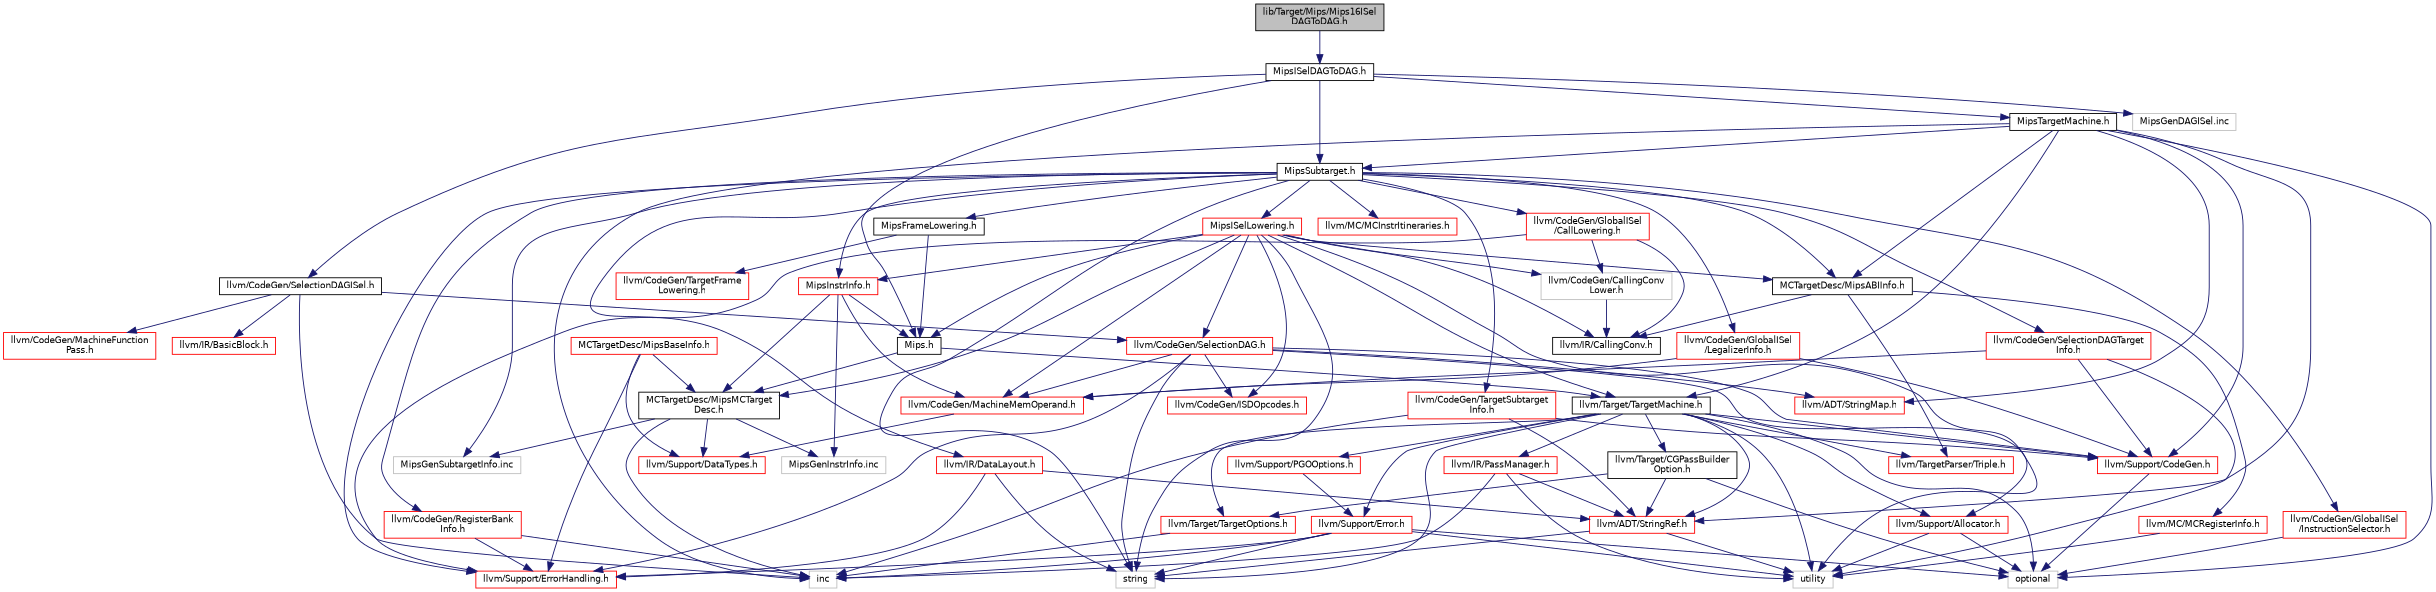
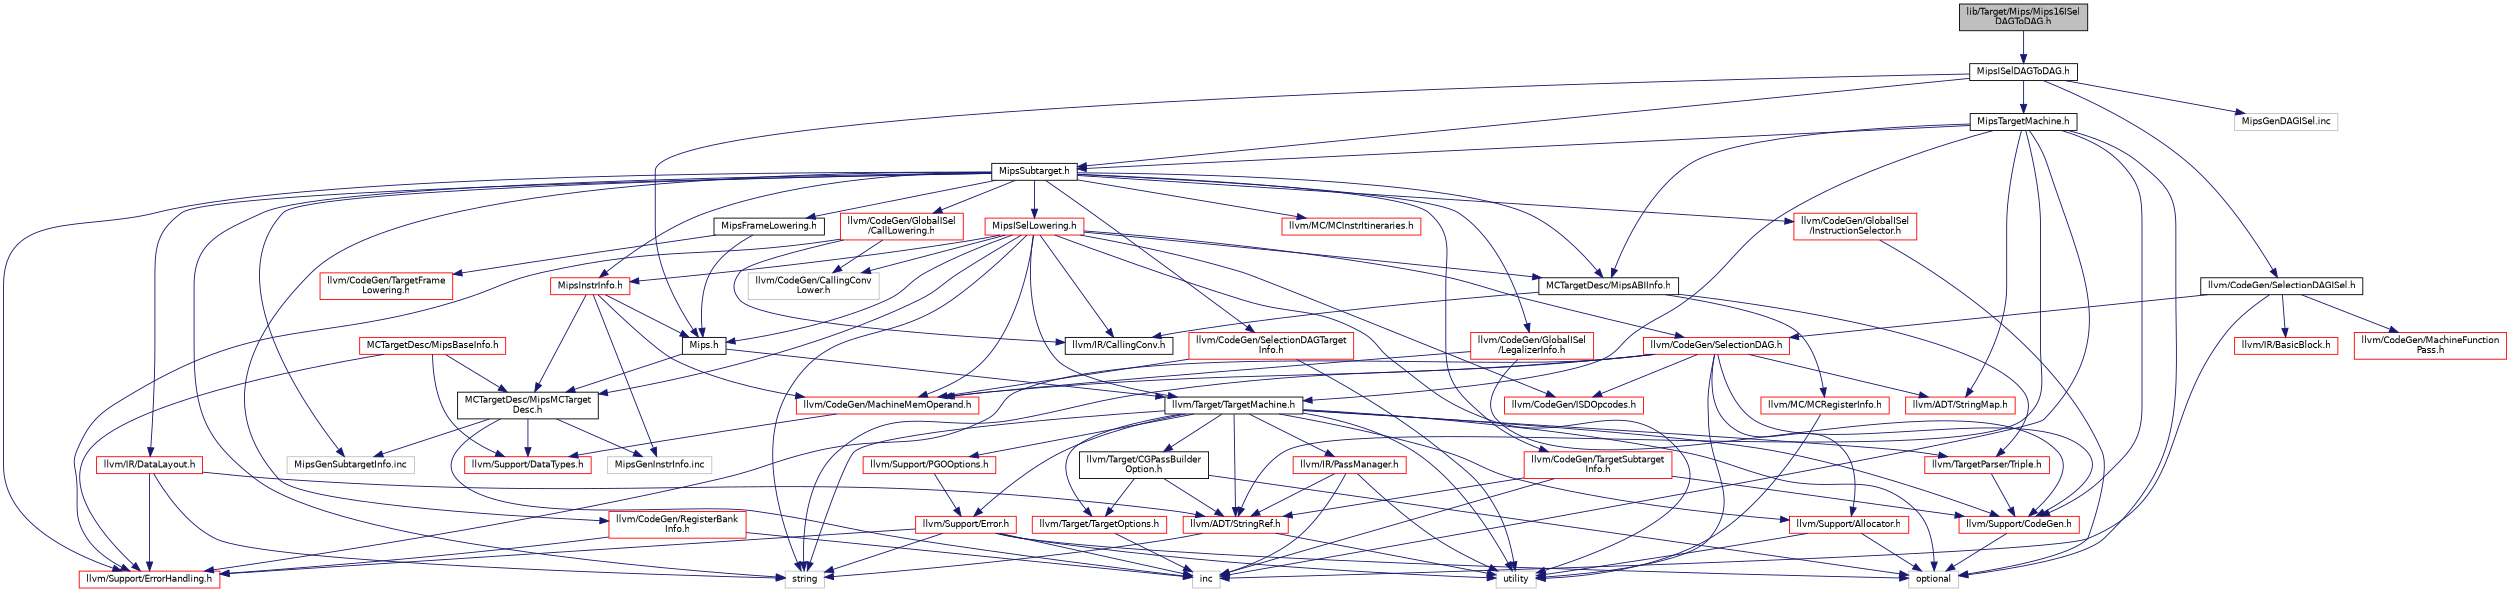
edge "llvm/CodeGen/CallingConv Lower.h" -> "llvm/IR/CallingConv.h": removed
edge "llvm/CodeGen/SelectionDAGTarget Info.h" -> "llvm/Support/CodeGen.h": now "llvm/TargetParser/Triple.h" -> "llvm/Support/CodeGen.h"
edge "llvm/CodeGen/SelectionDAG.h" -> "utility": added
